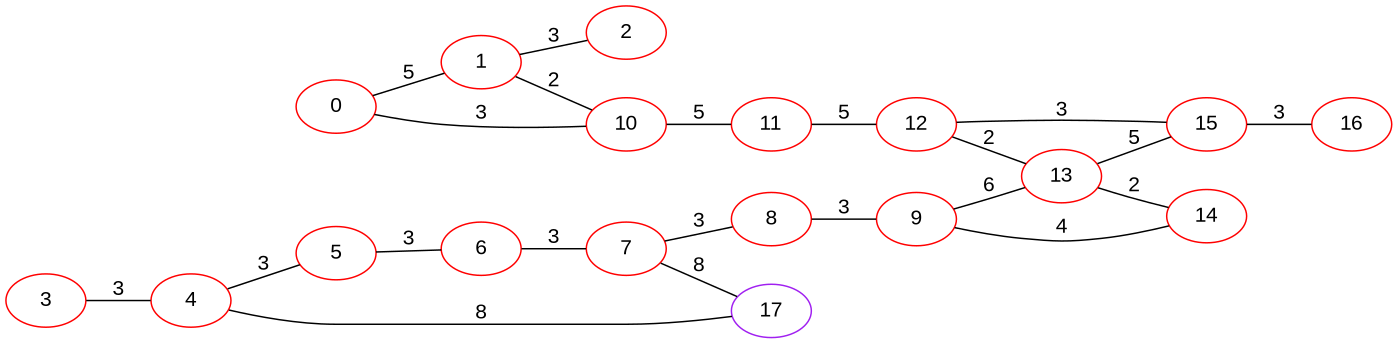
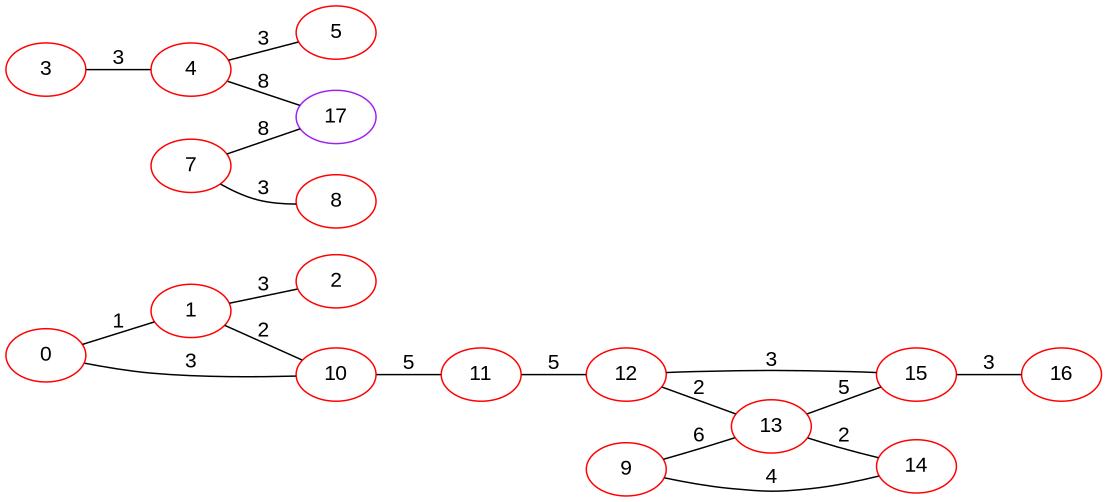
edge "1" -- "0": label "5" -> "1"
edge "8" -- "9": removed, label "3"
node "6": removed
